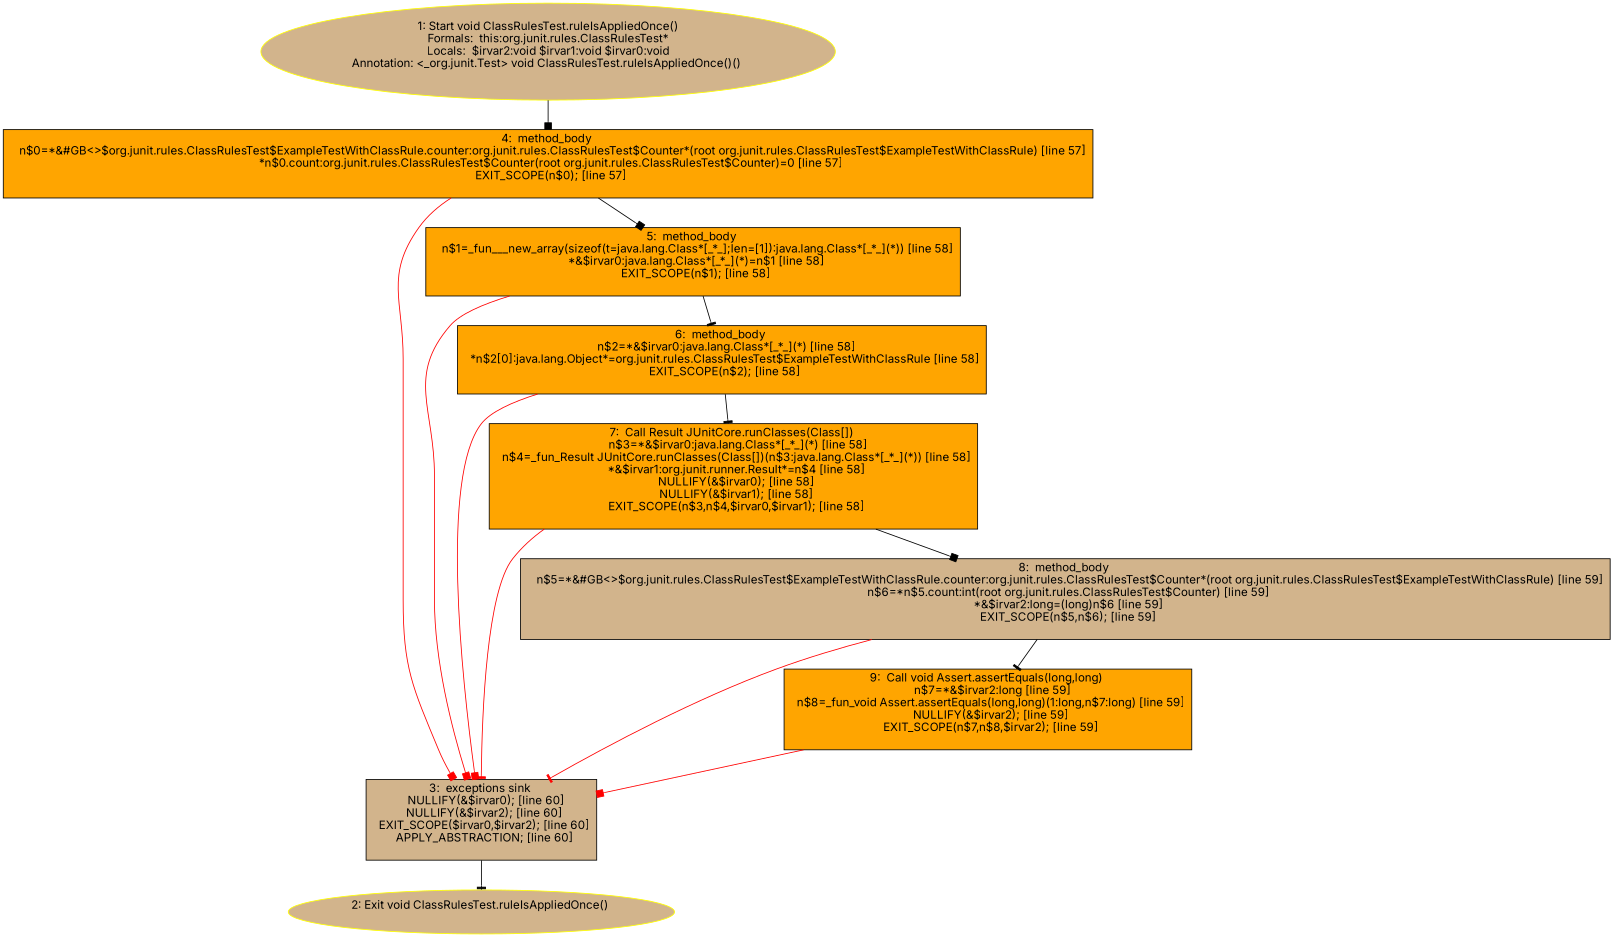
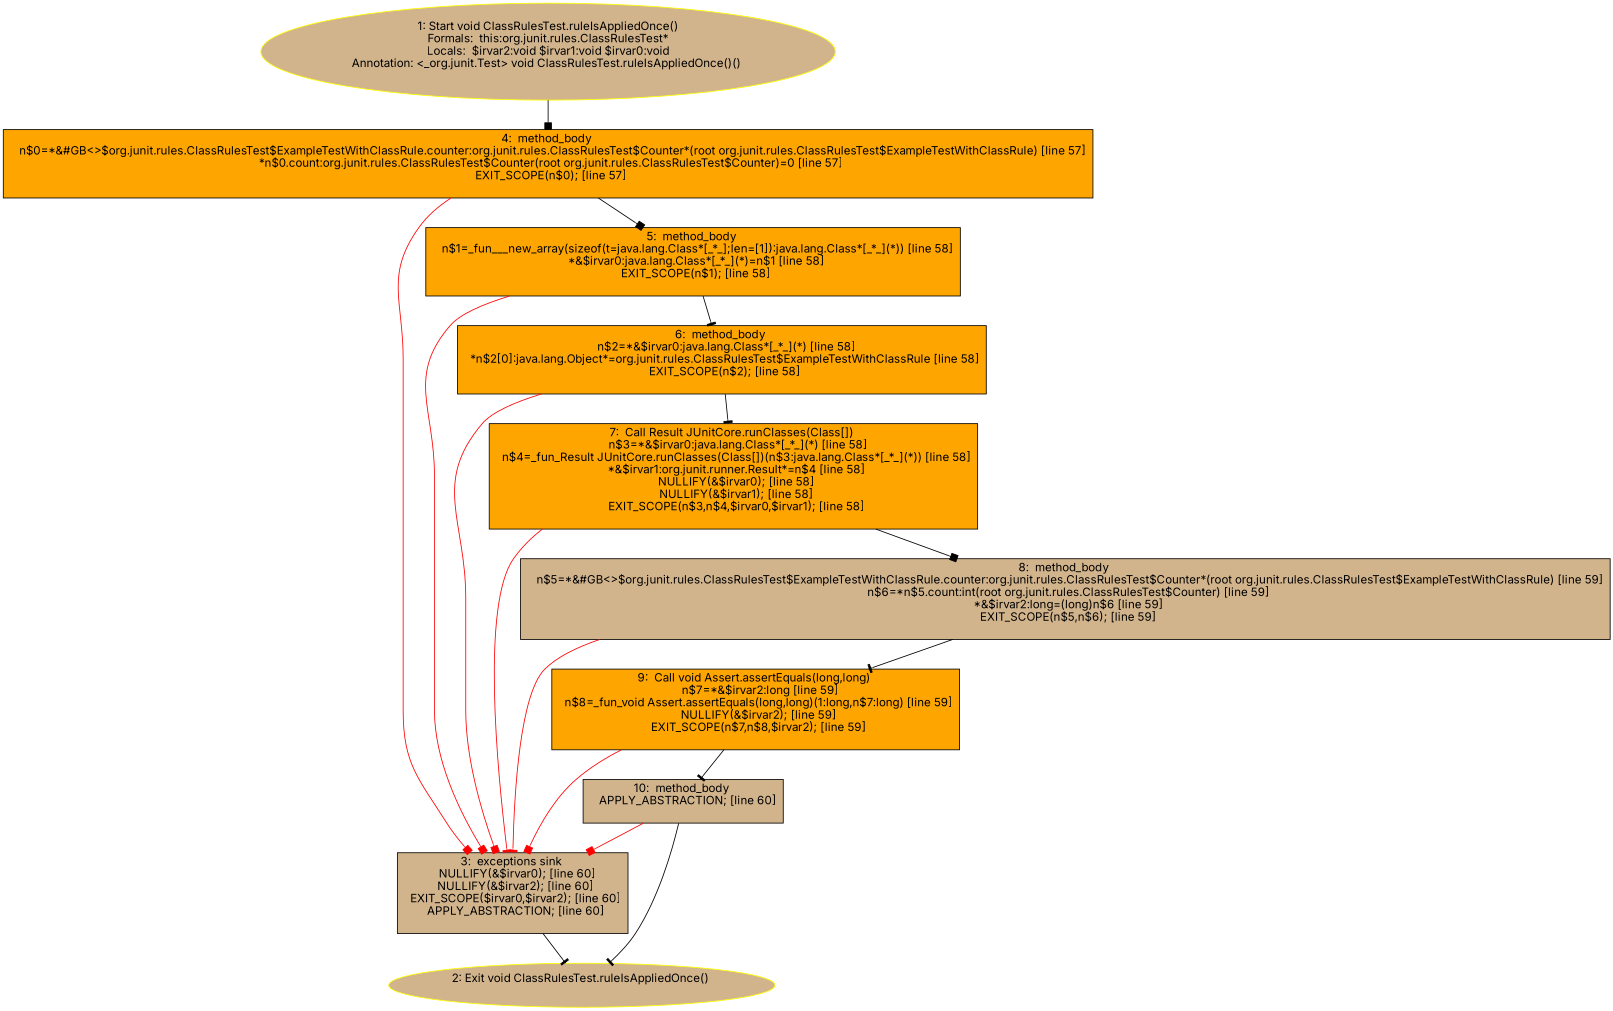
node "10:  method_body APPLY_ABSTRACTION; [line 60]": added
